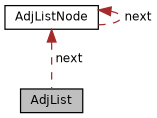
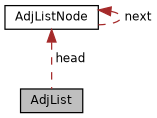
edge "AdjList" -> "AdjListNode": label " next" -> " head"
